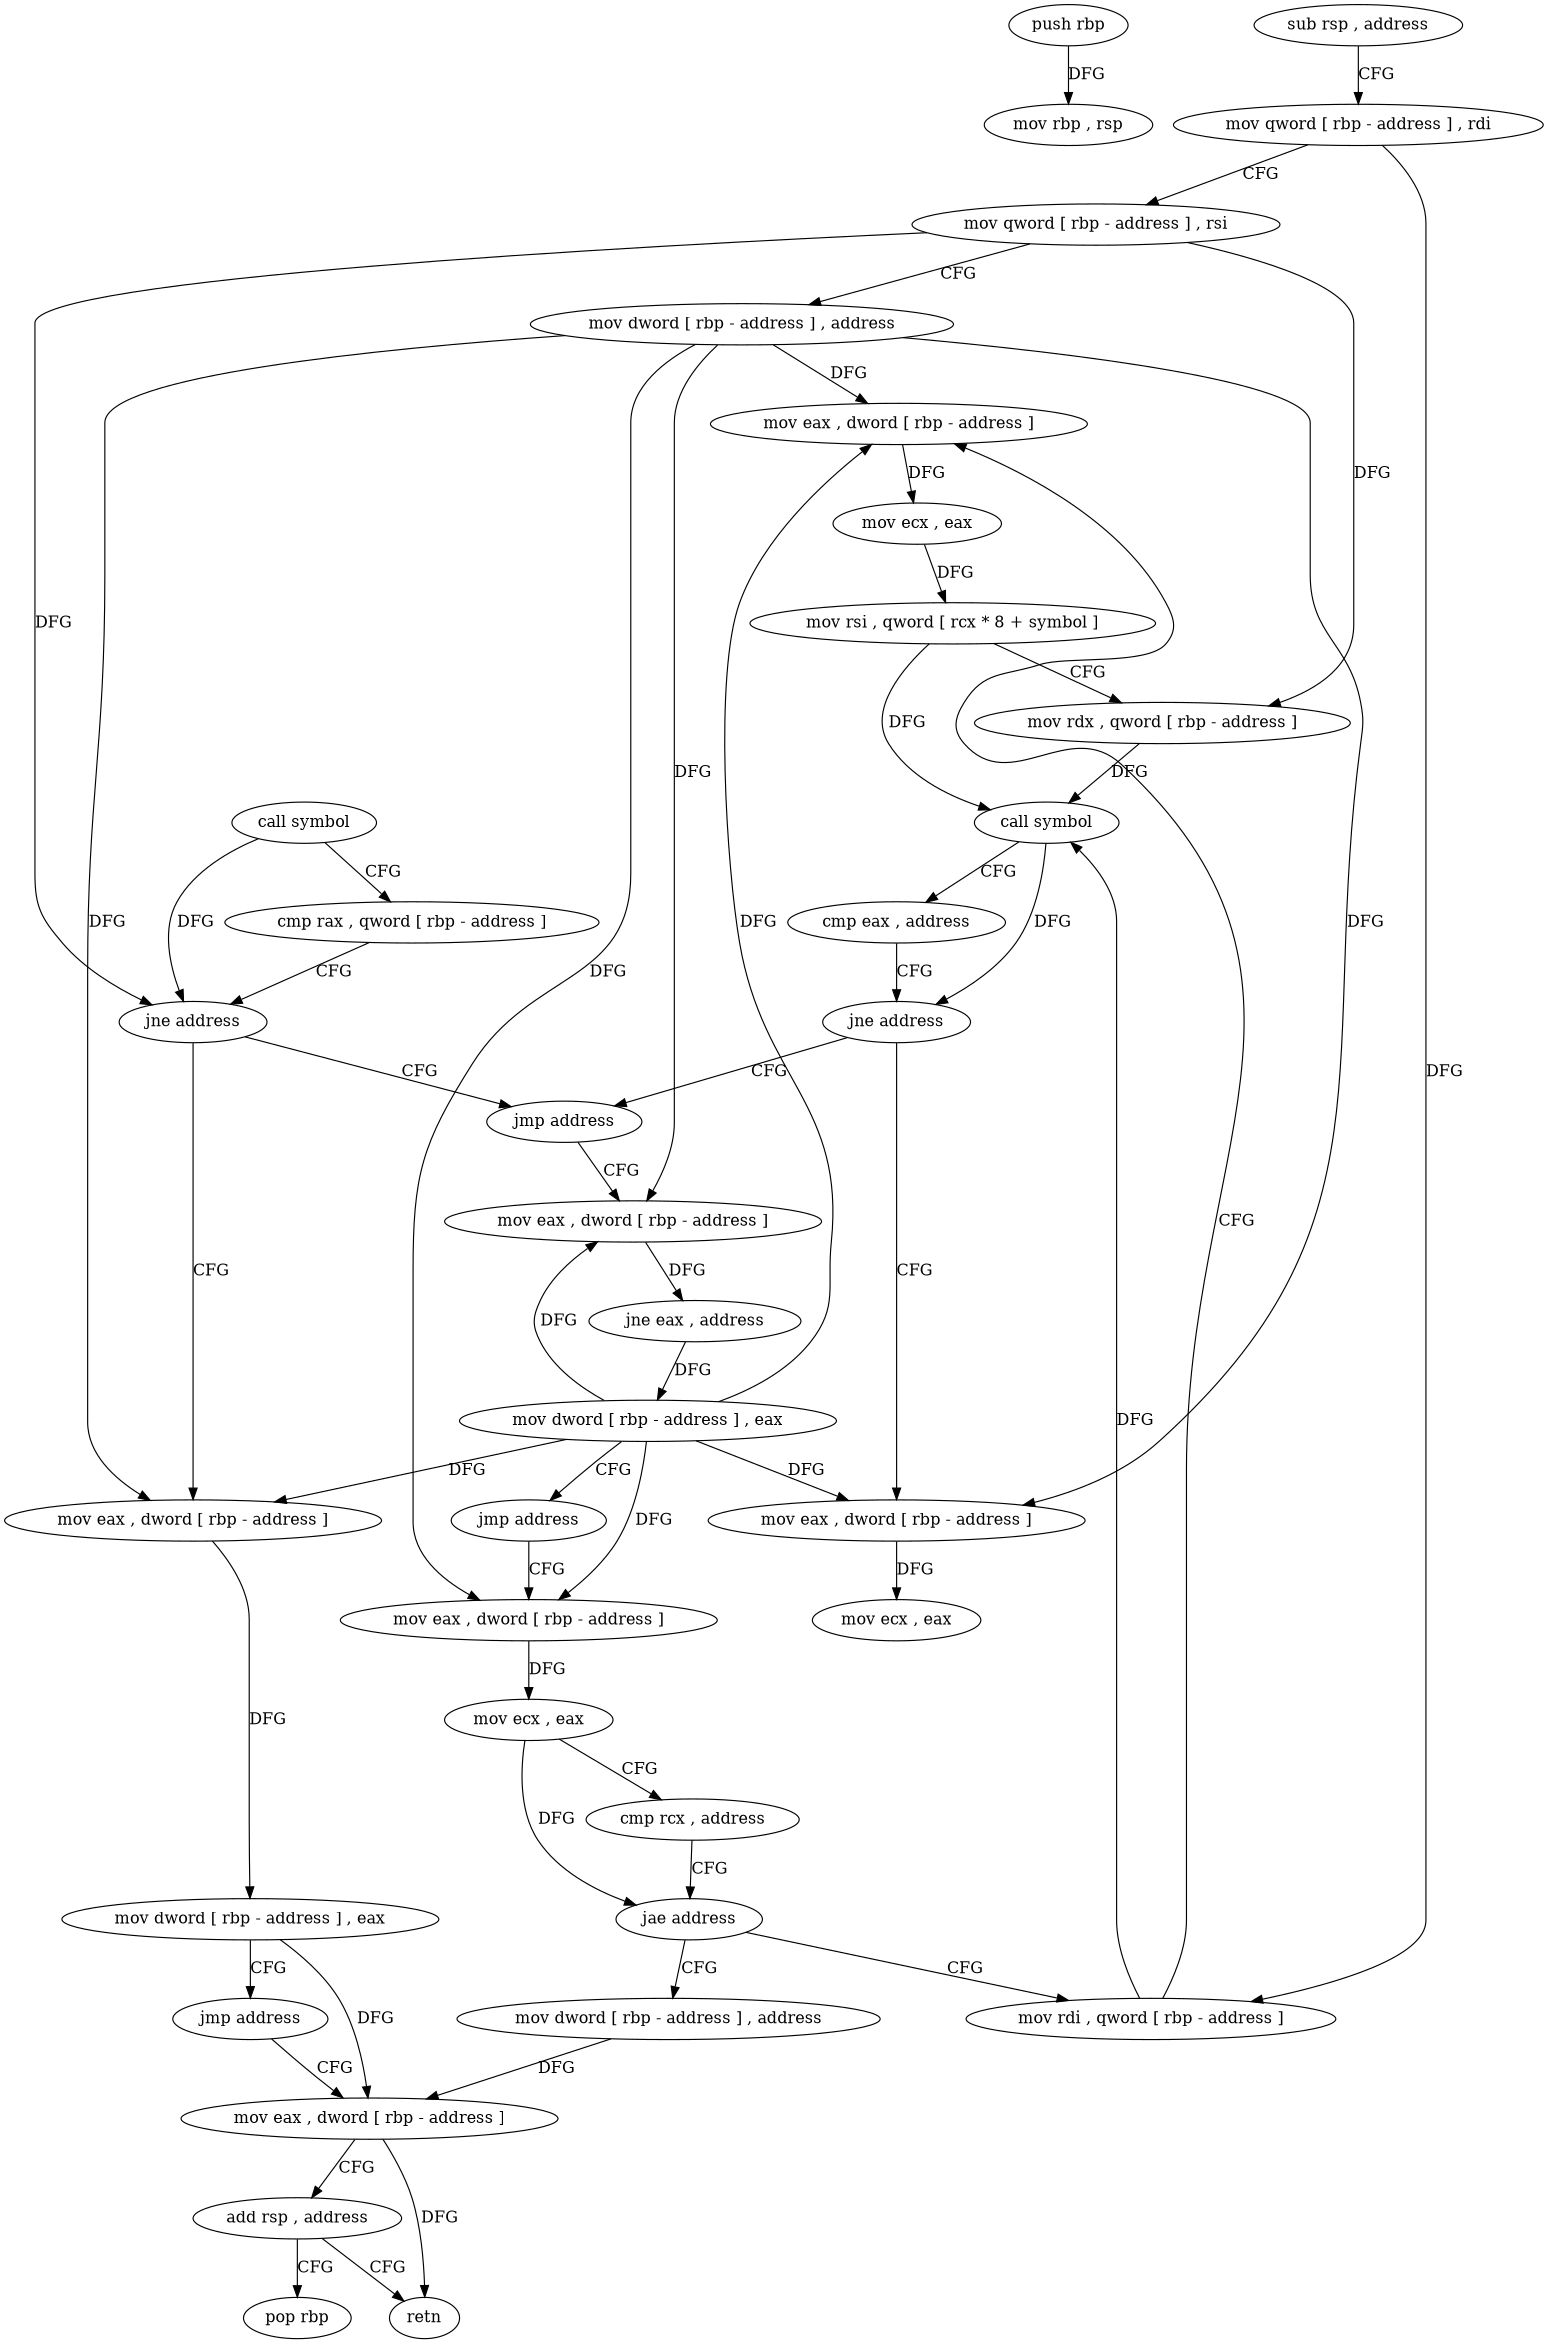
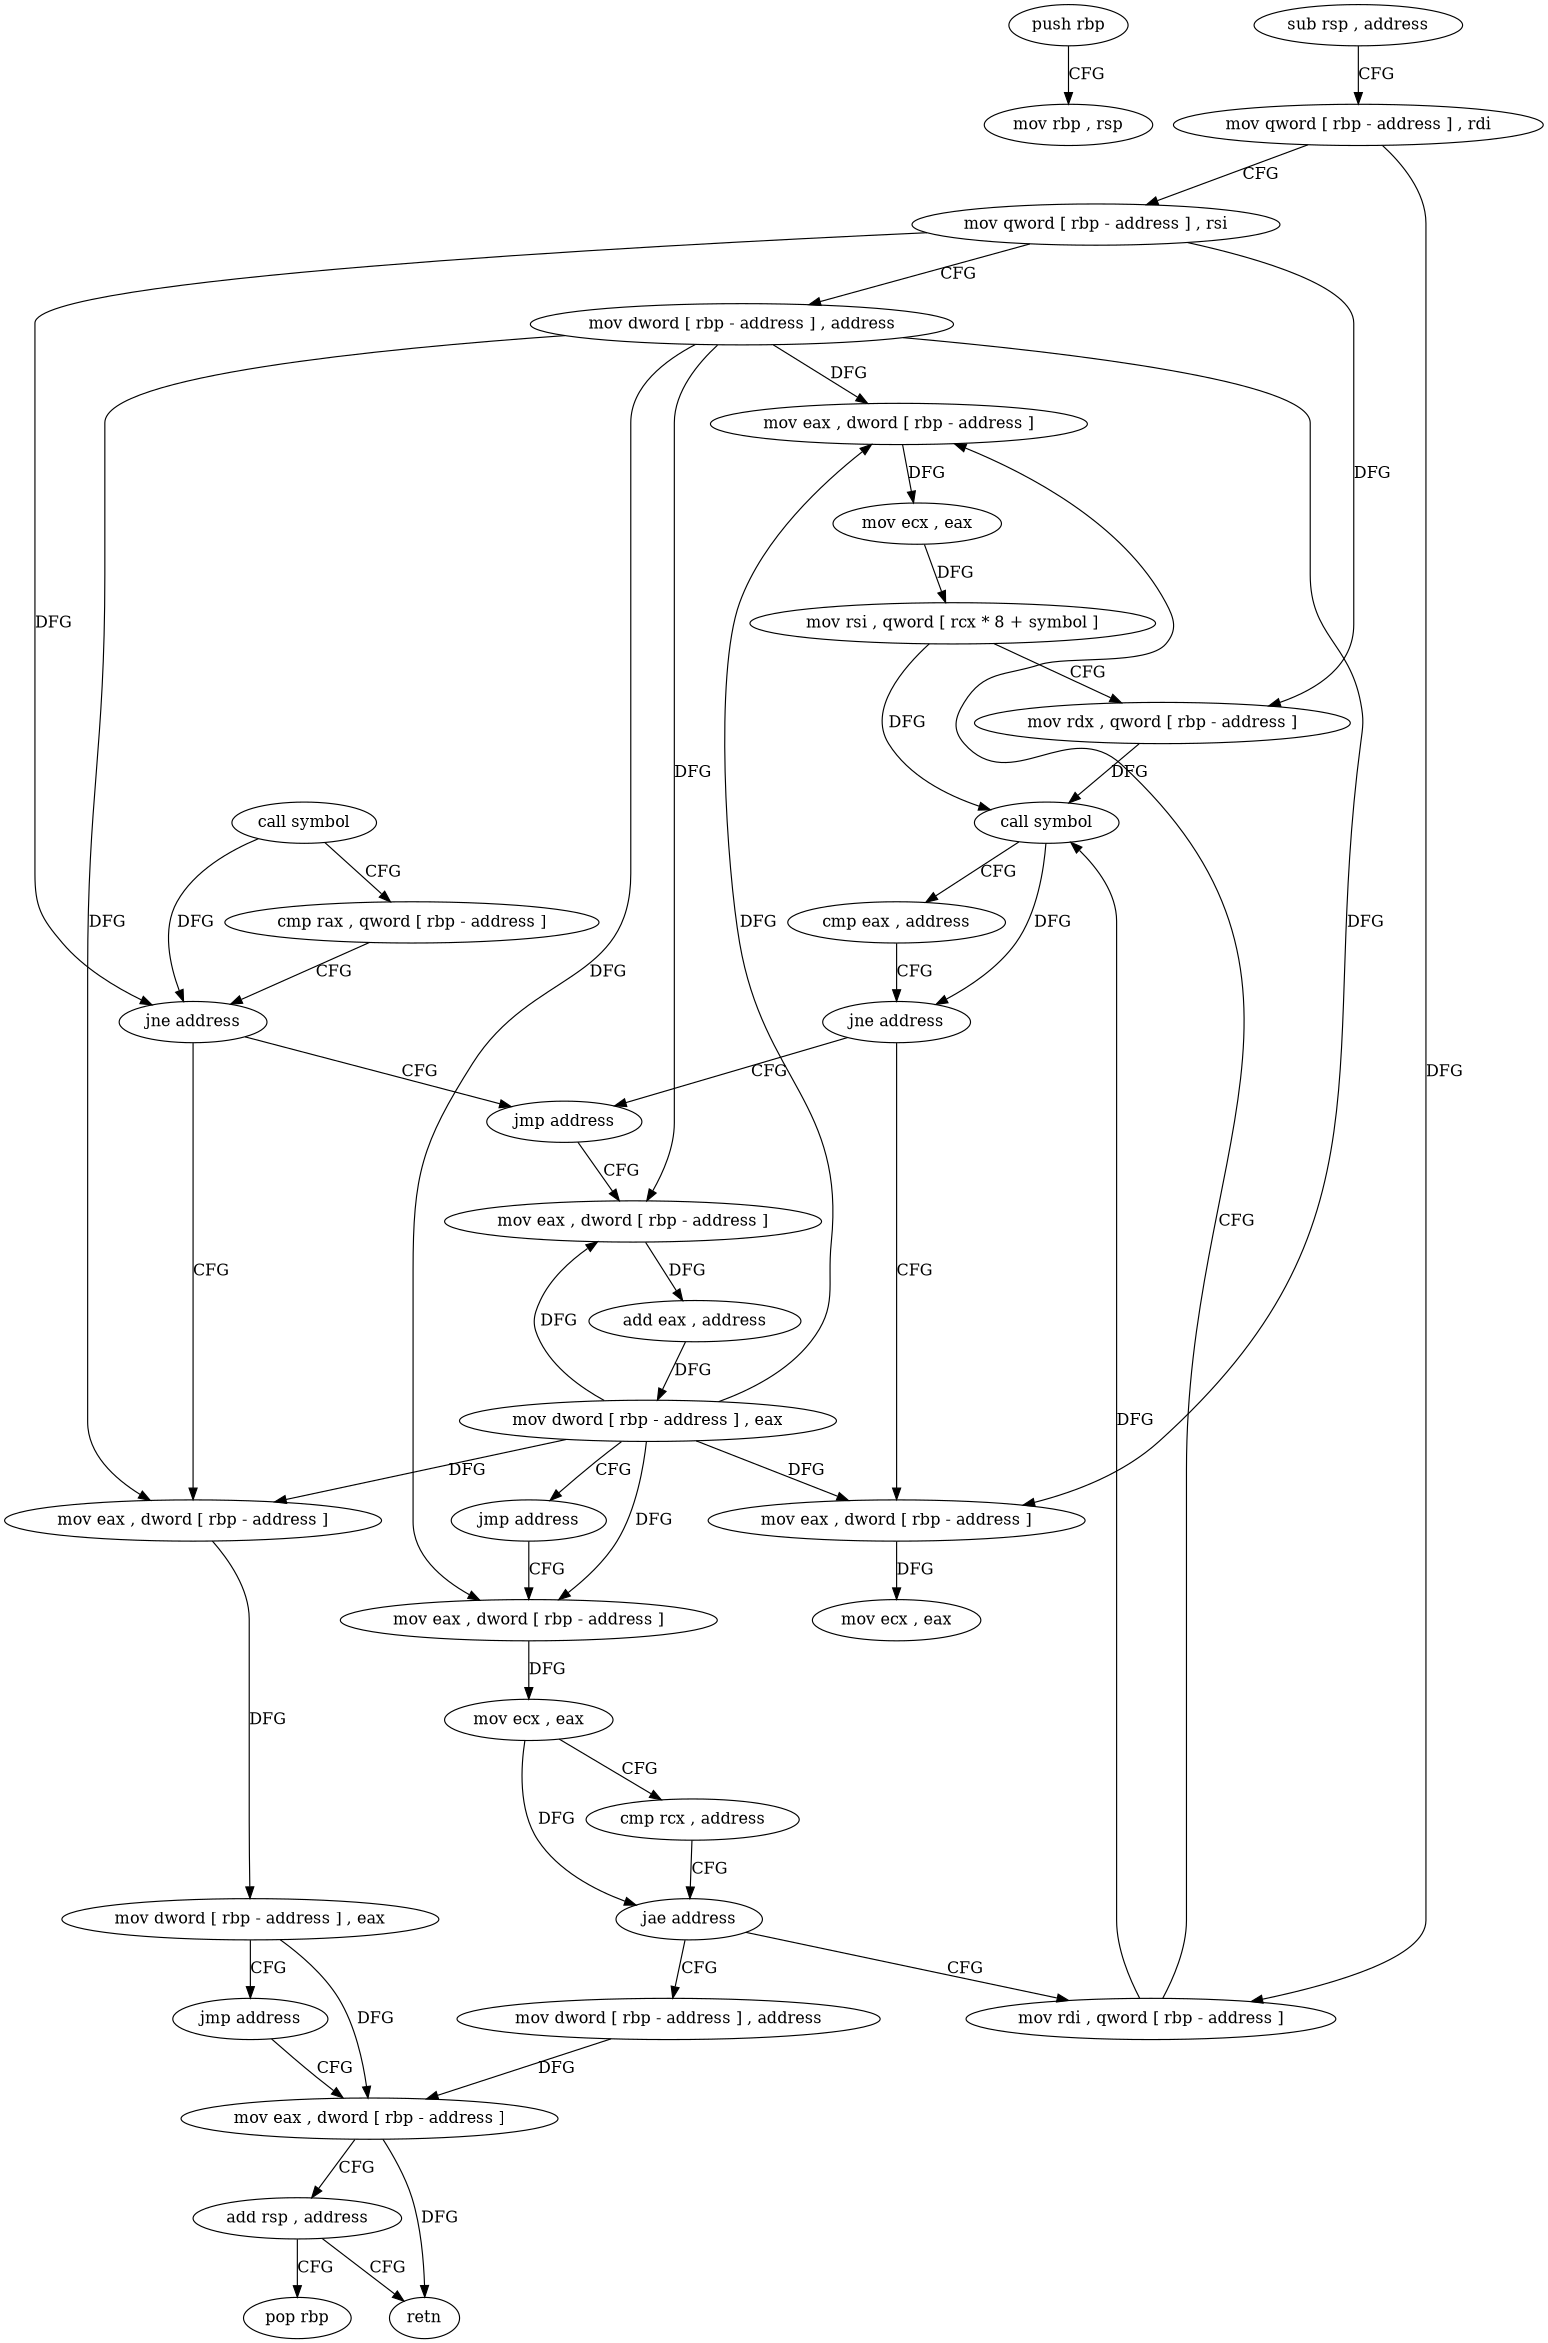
edge "push rbp" -> "mov rbp , rsp": label "DFG" -> "CFG"
node "jne eax , address": label "jne eax , address" -> "add eax , address"
